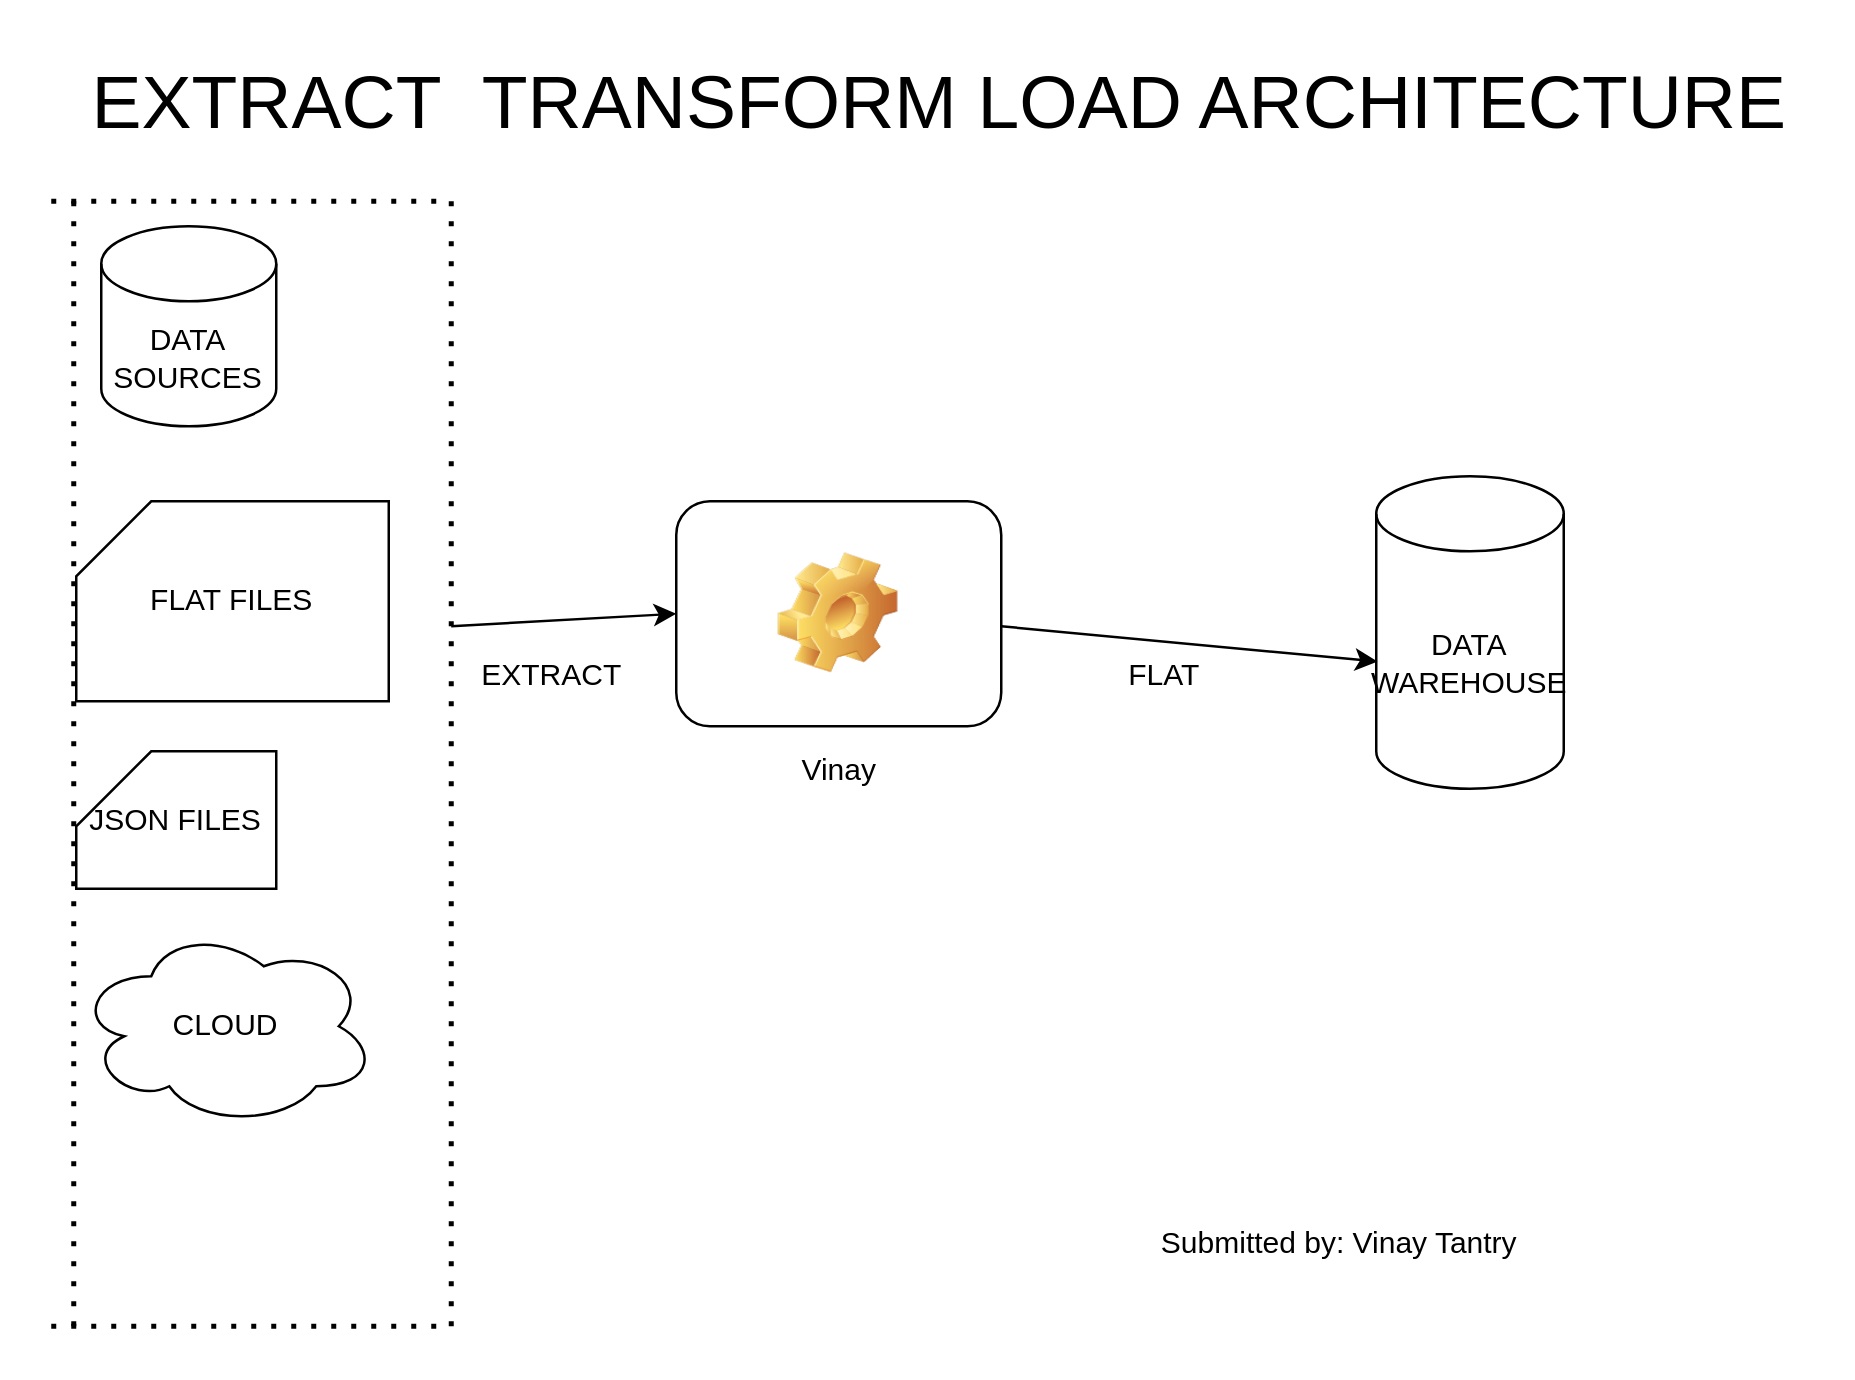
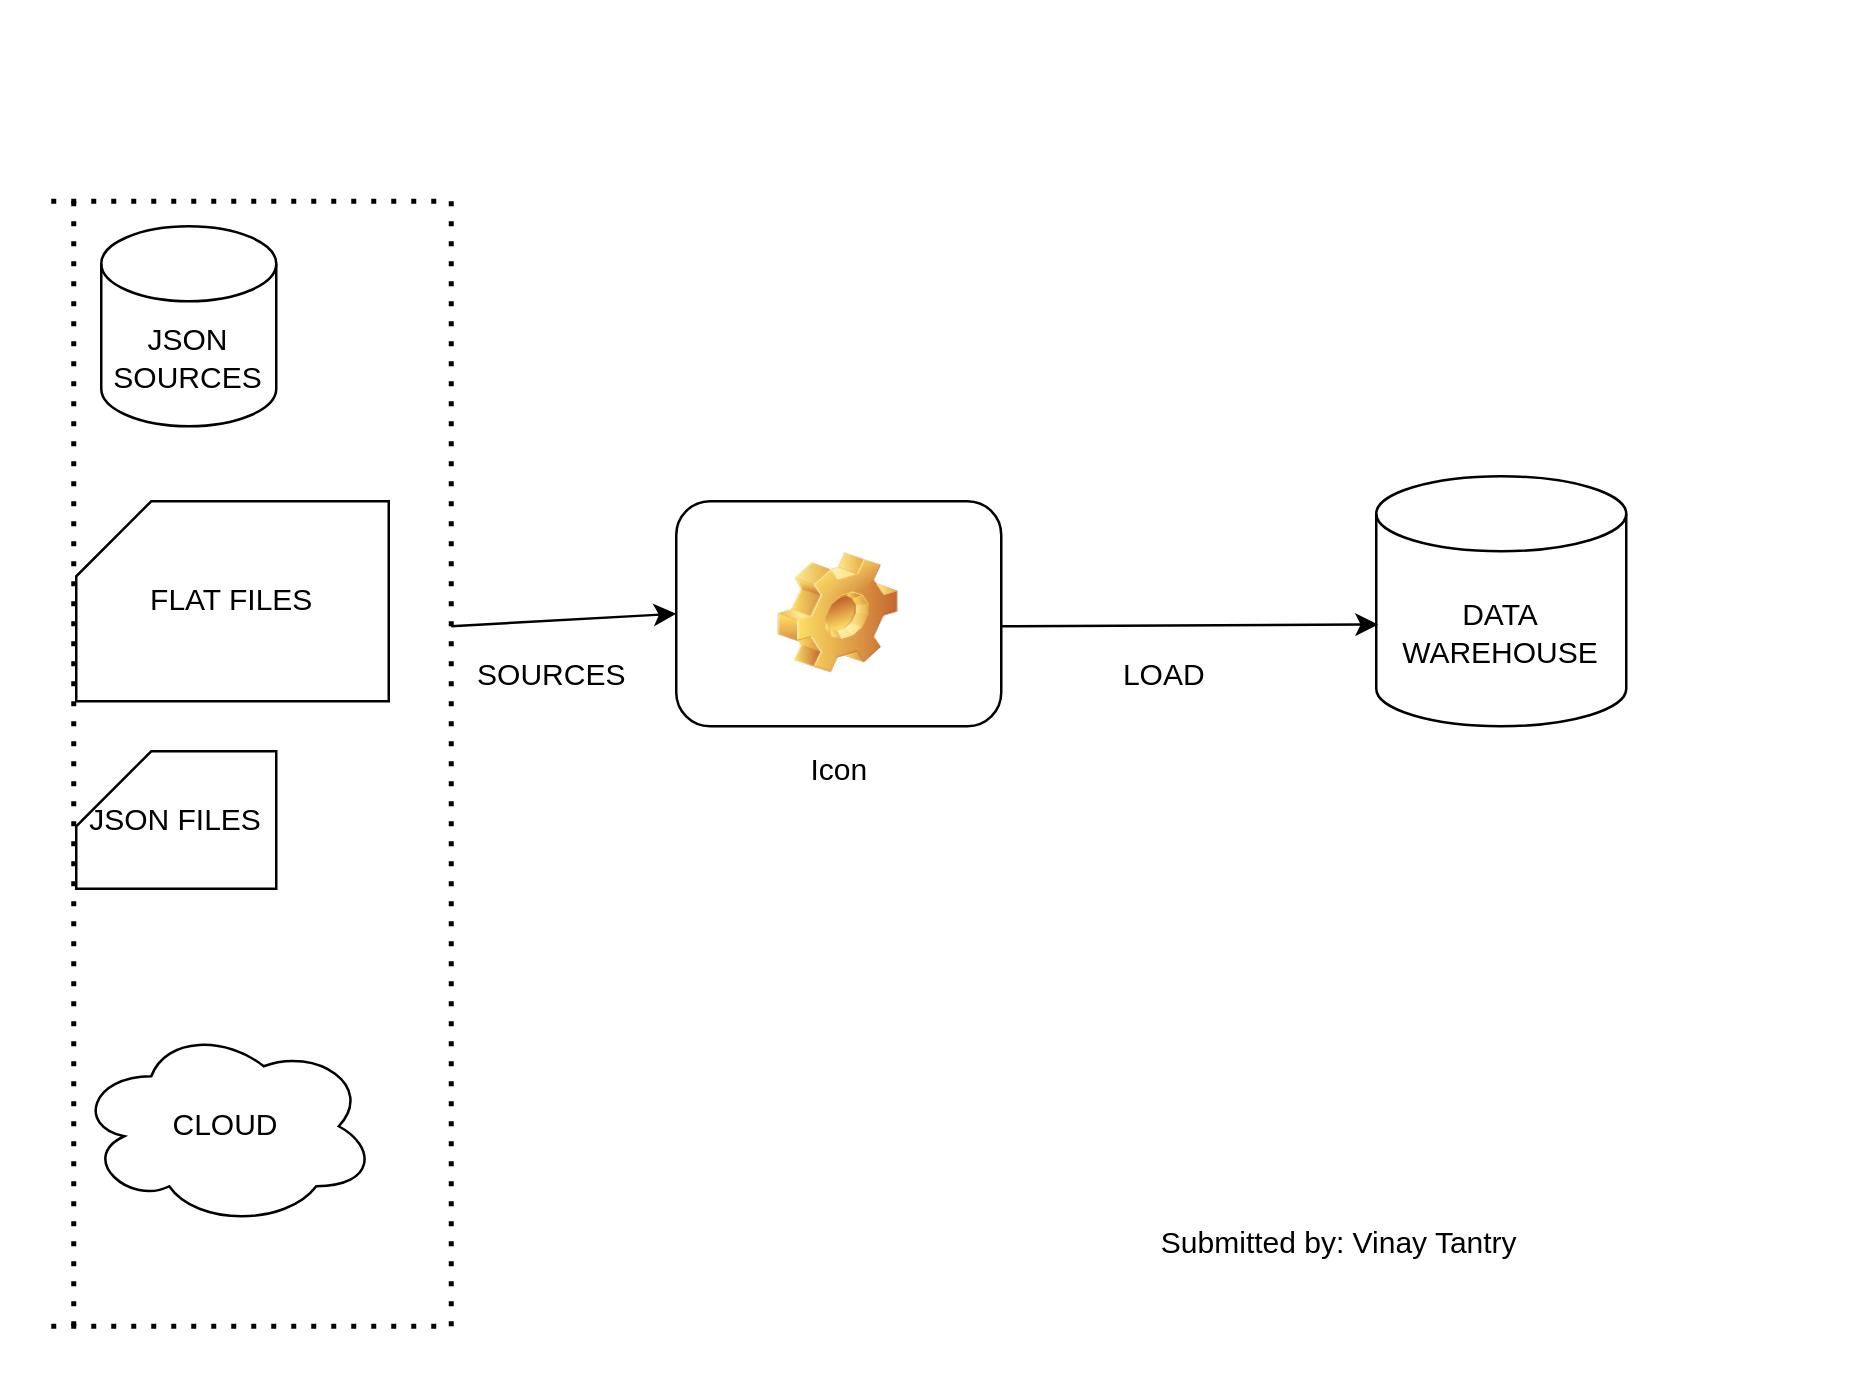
node "EXTRACT TRANSFORM LOAD ARCHITECTURE": removed
node "DATA SOURCES": label "DATA SOURCES" -> "JSON SOURCES"
node "DATA WAREHOUSE": size 188x313 -> 250x250
node "EXTRACT": label "EXTRACT" -> "SOURCES"
node "FLAT": label "FLAT" -> "LOAD"
node "Vinay": label "Vinay" -> "Icon"
node "CLOUD": moved (226, 1026) -> (226, 1126)
